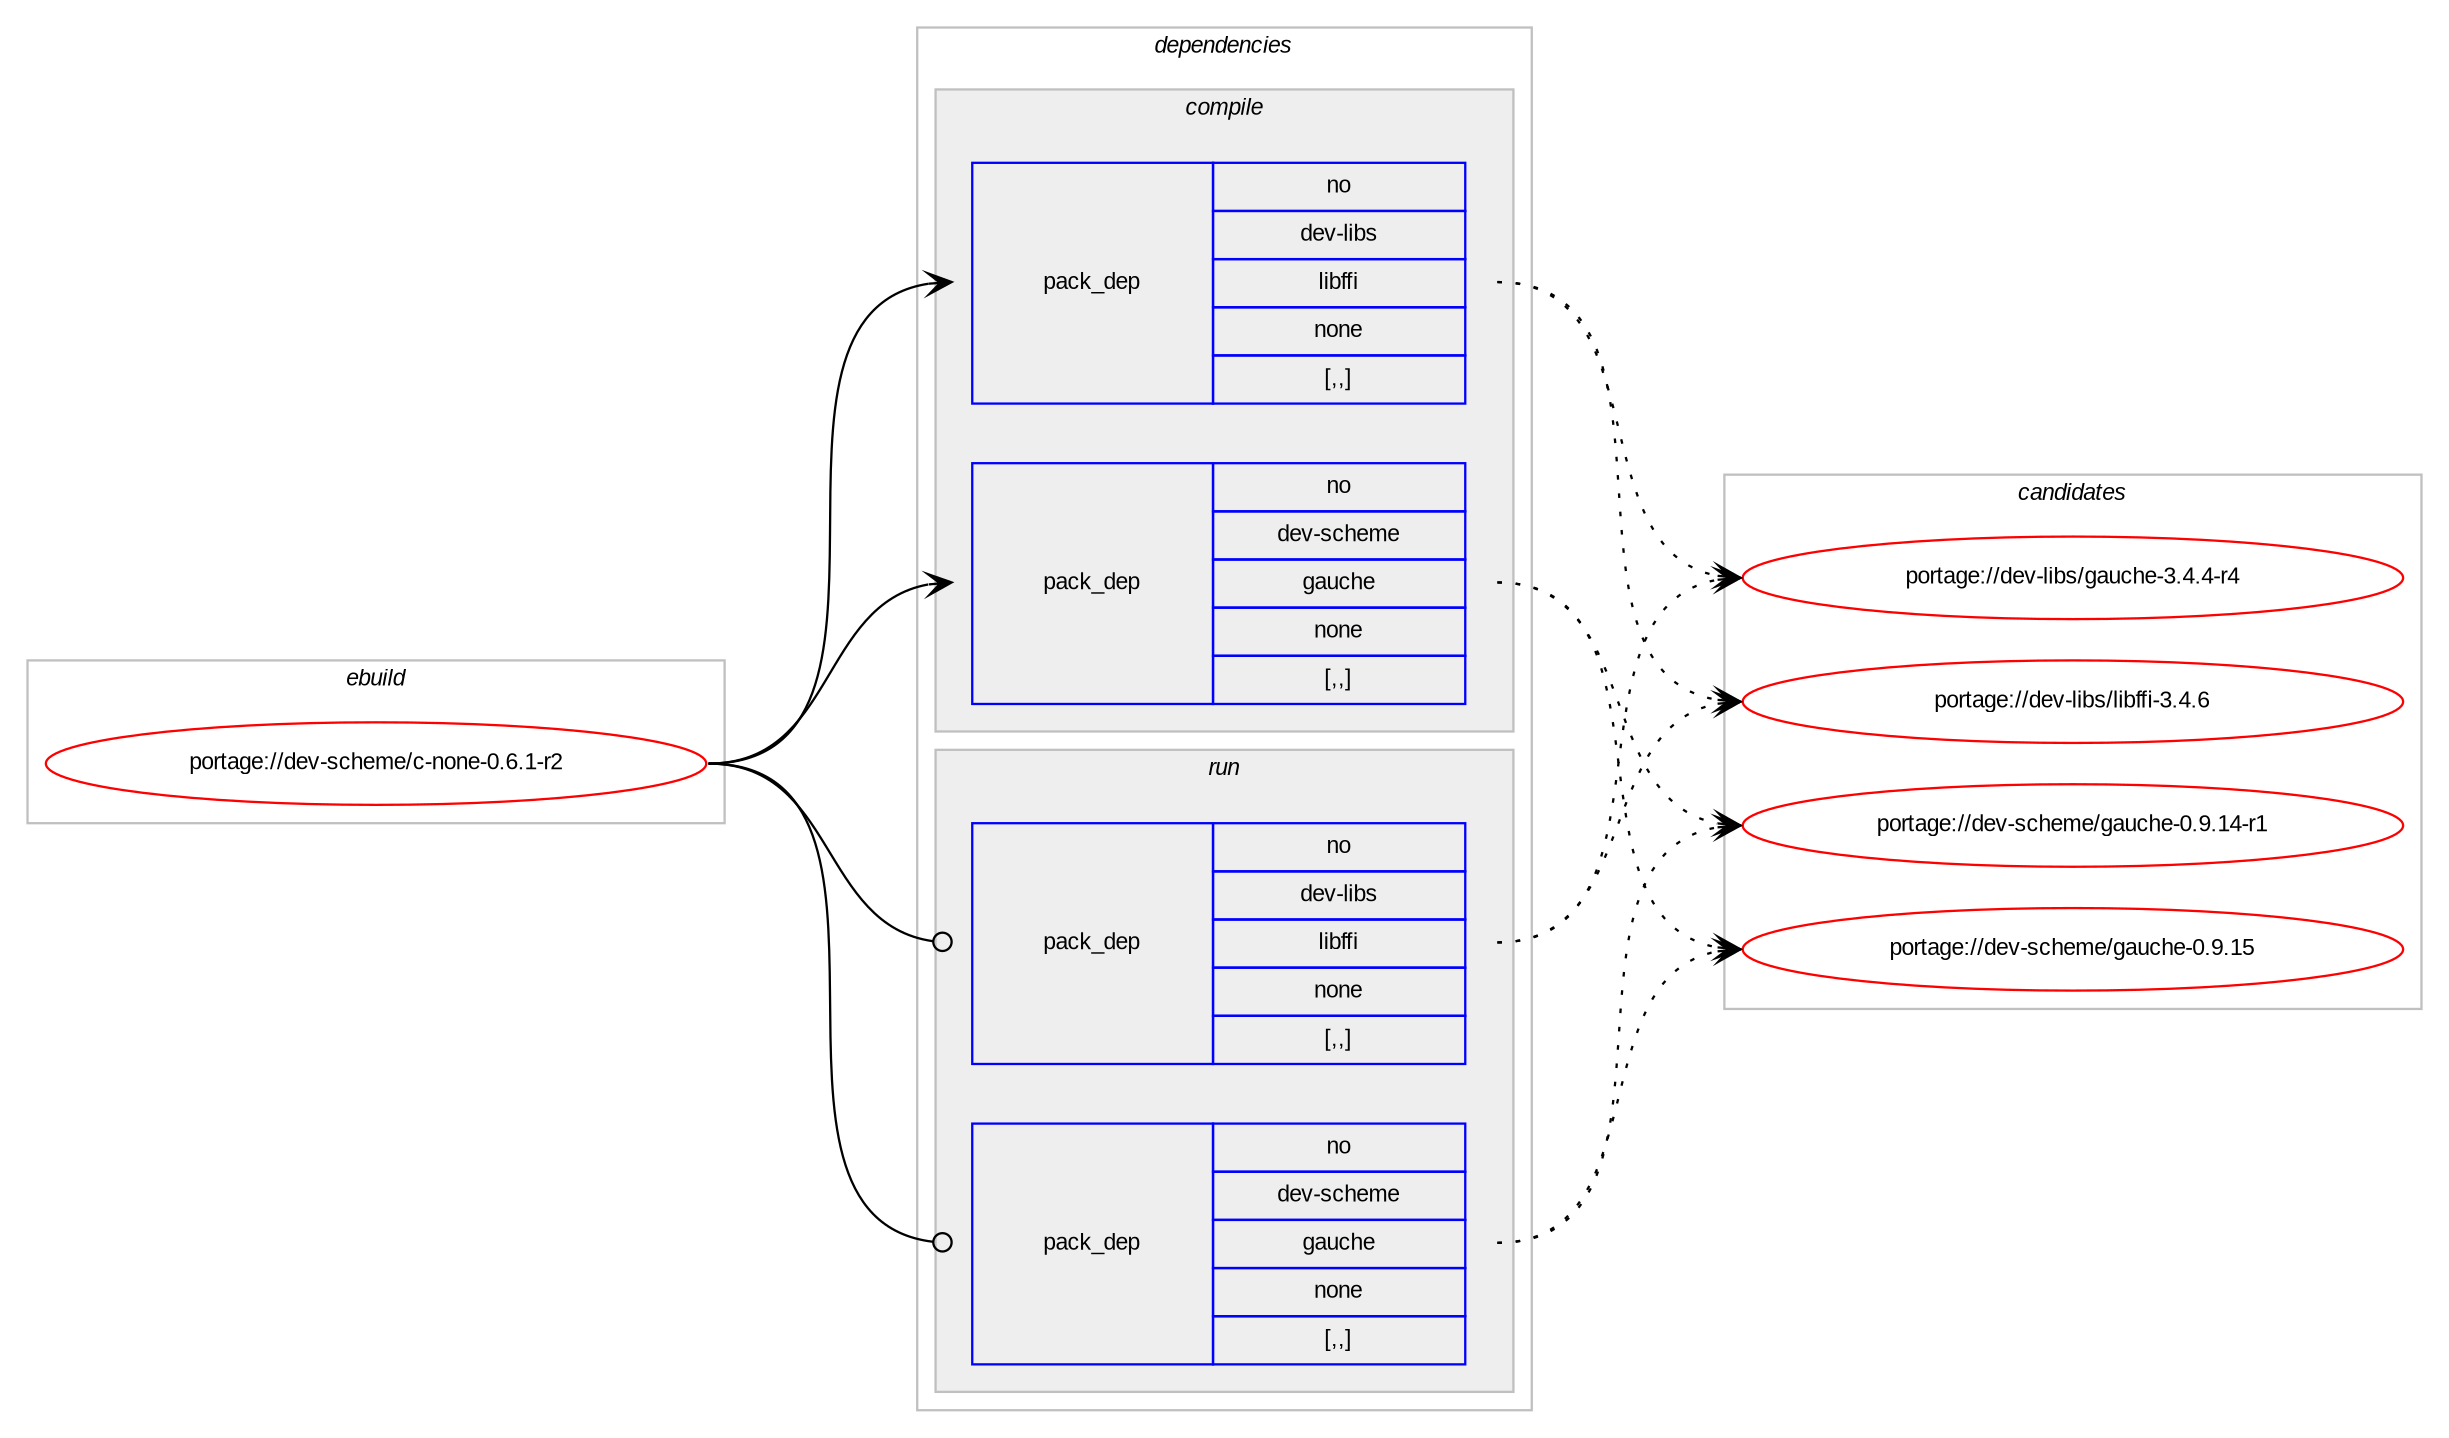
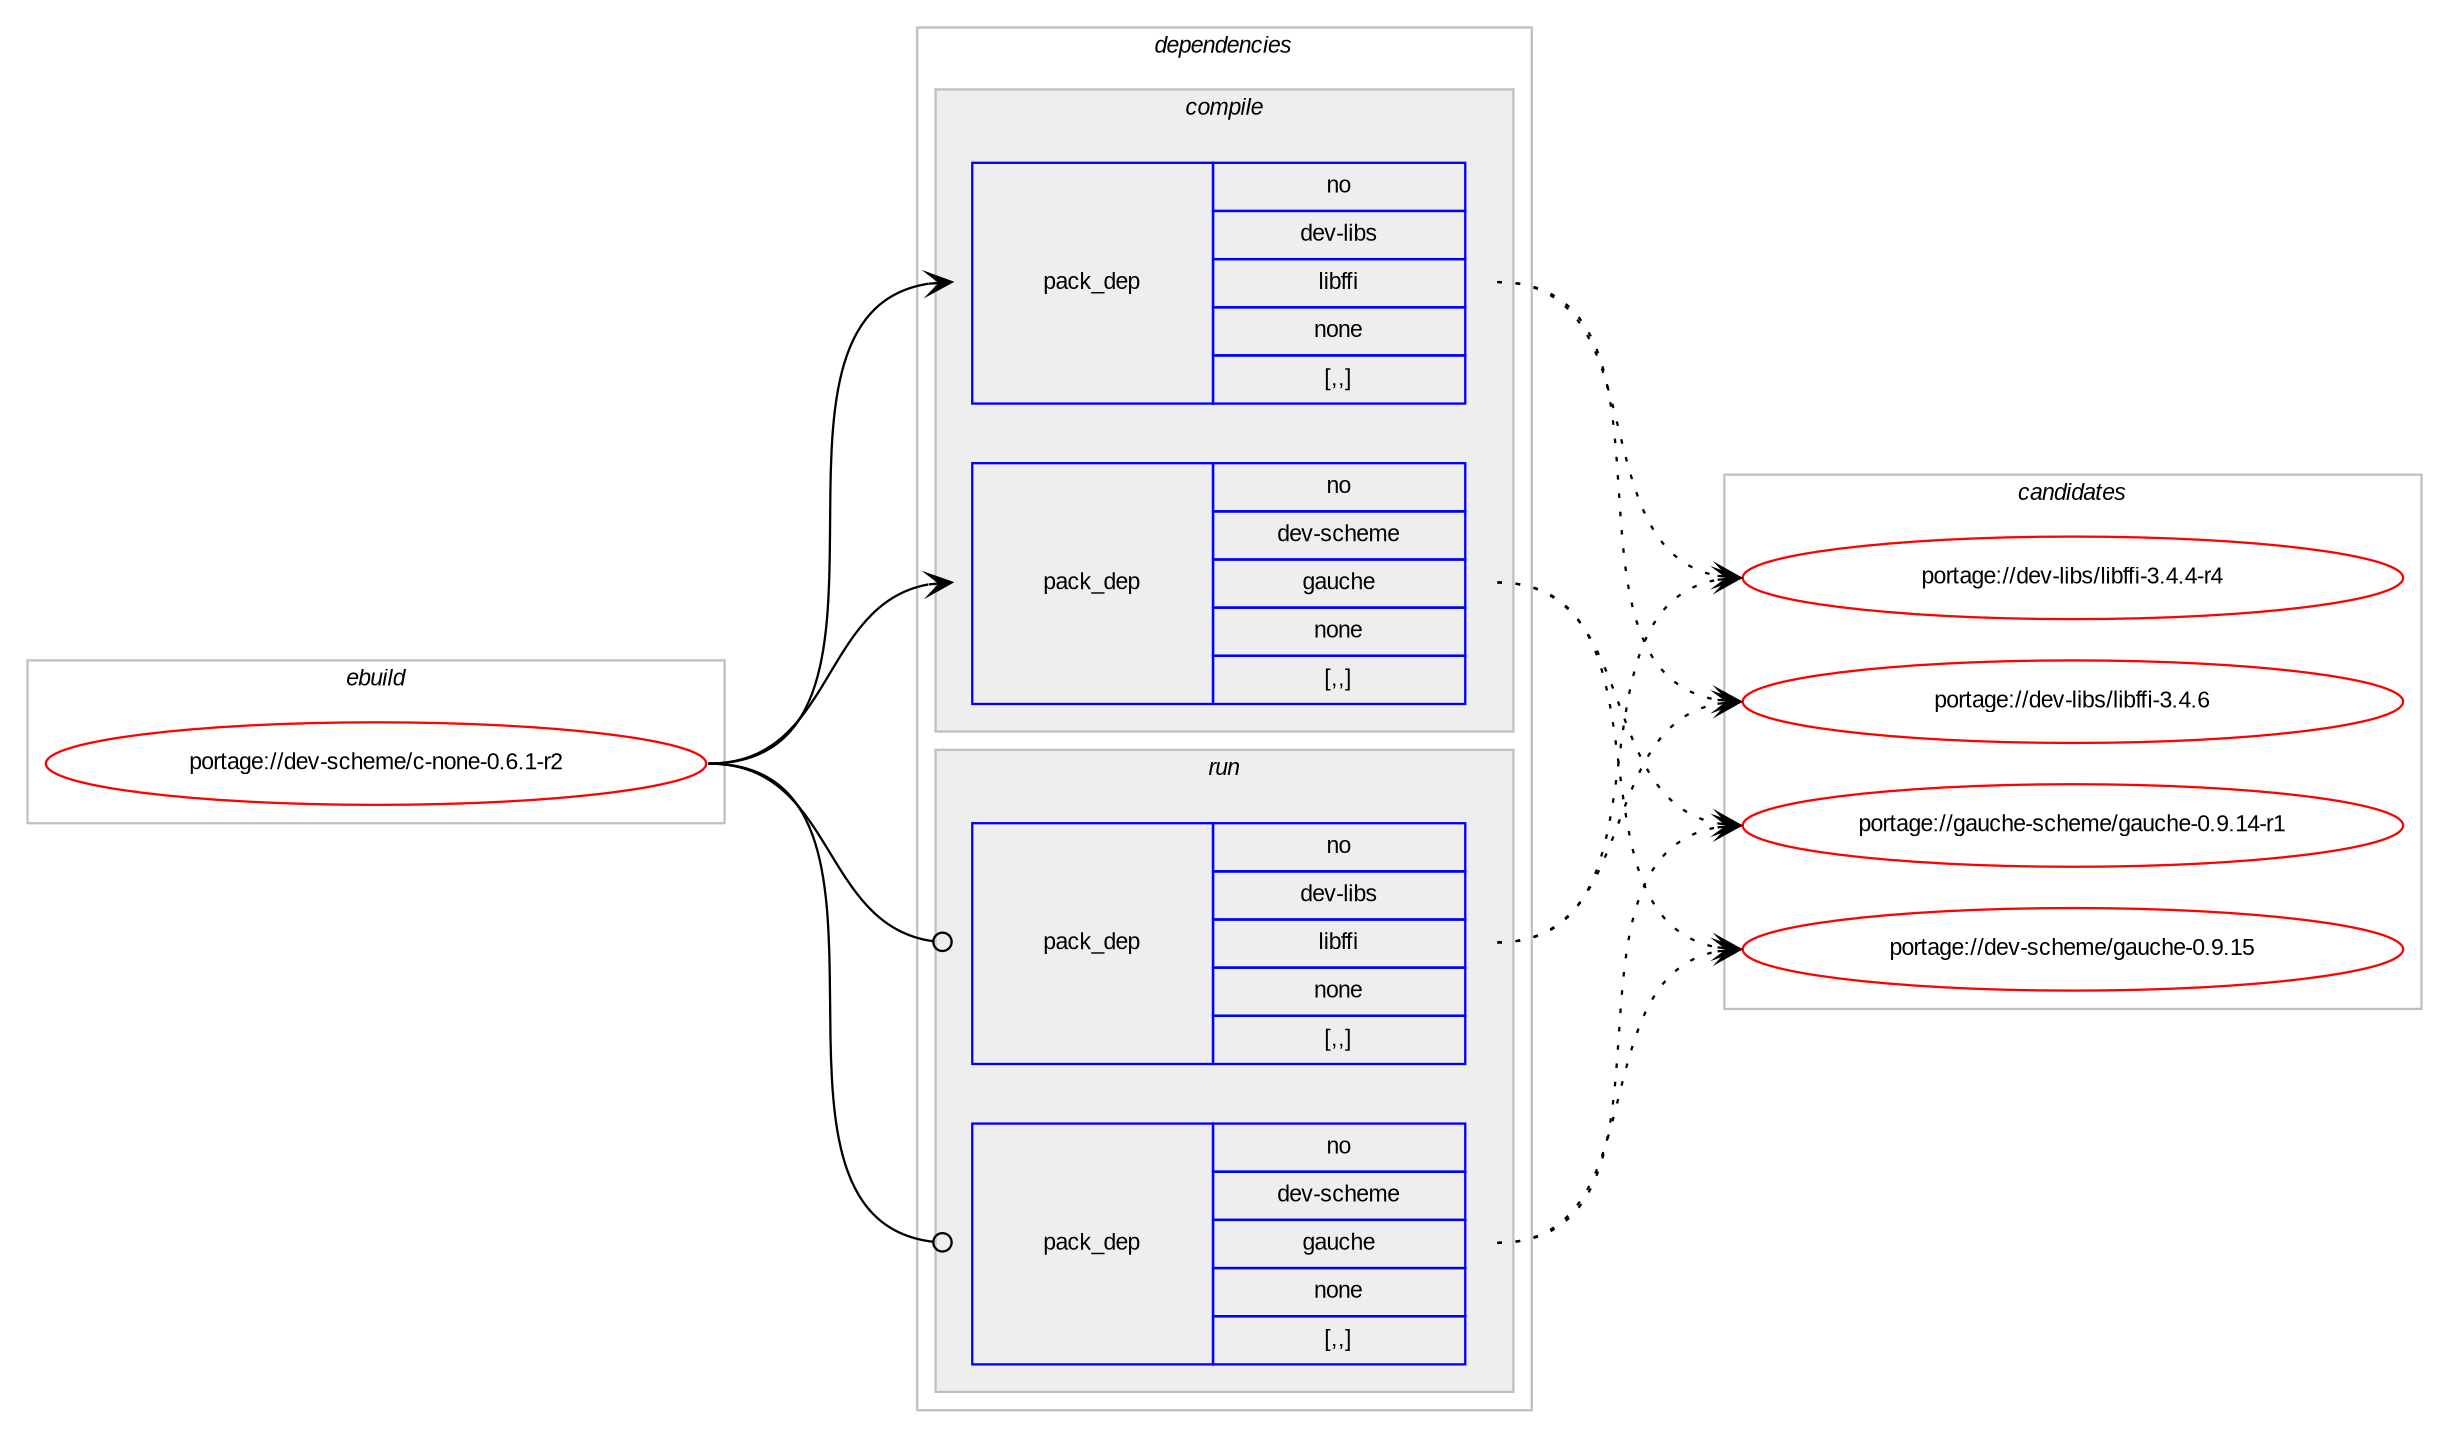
node "portage://dev-libs/gauche-3.4.4-r4": label "portage://dev-libs/gauche-3.4.4-r4" -> "portage://dev-libs/libffi-3.4.4-r4"
node "portage://dev-scheme/gauche-0.9.14-r1": label "portage://dev-scheme/gauche-0.9.14-r1" -> "portage://gauche-scheme/gauche-0.9.14-r1"
